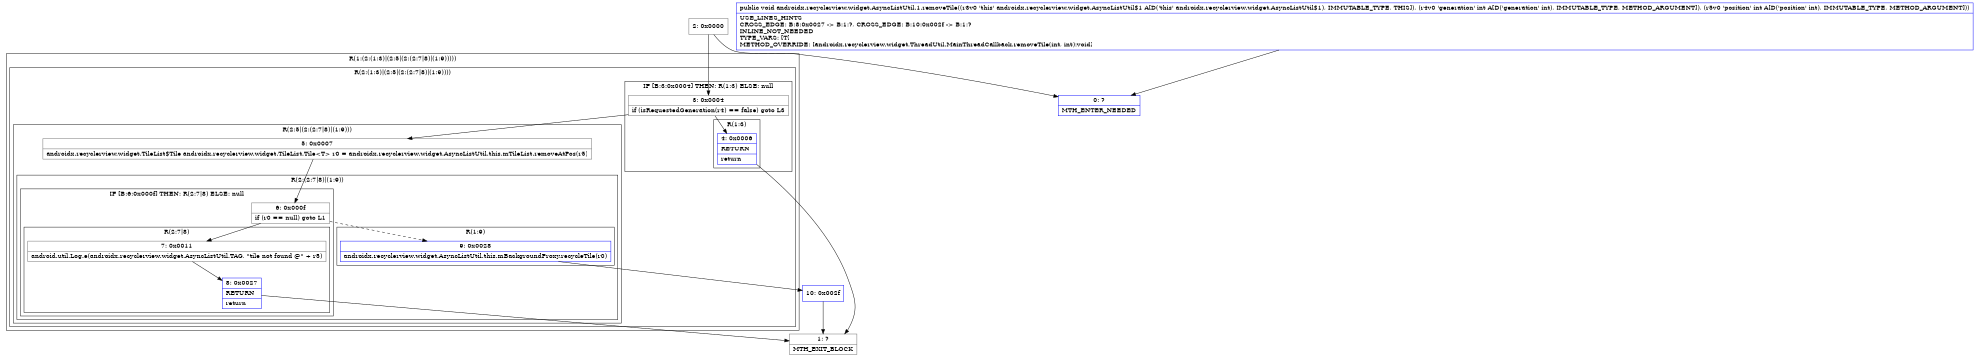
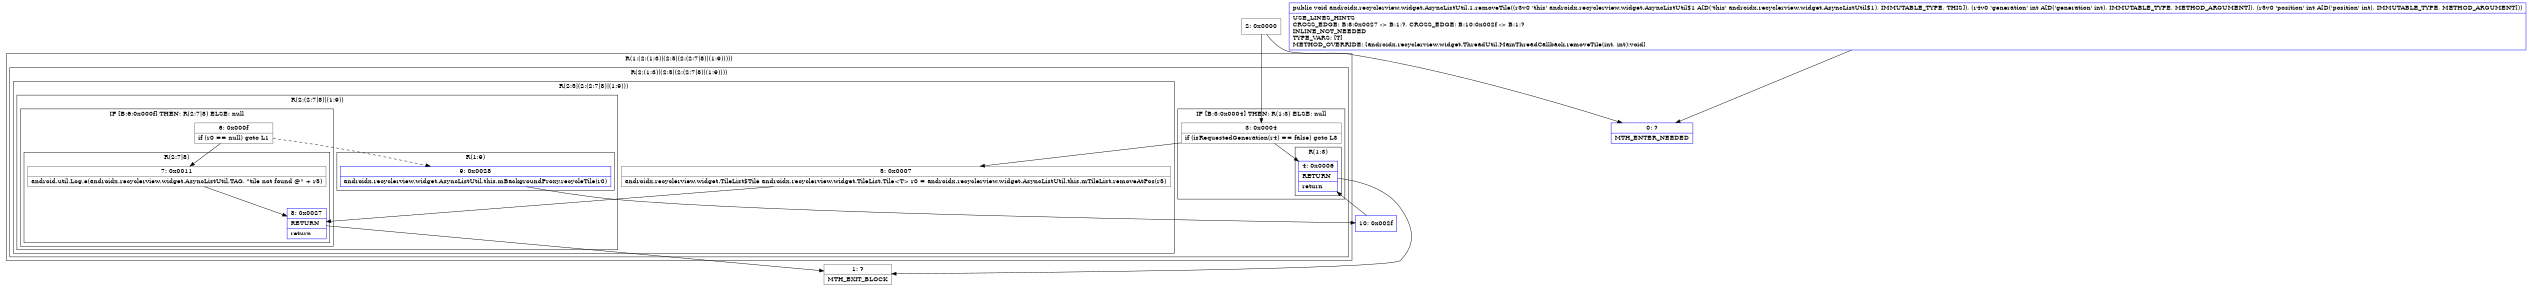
edge "5: 0x0007" -> "6: 0x000f": now "5: 0x0007" -> "8: 0x0027"
edge "10: 0x002f" -> "1: ?": now "10: 0x002f" -> "4: 0x0006"
